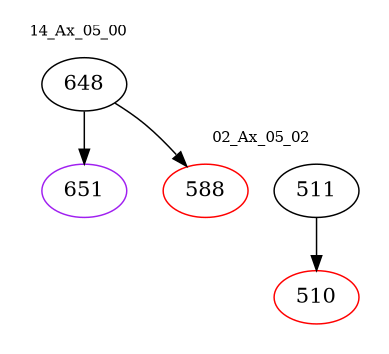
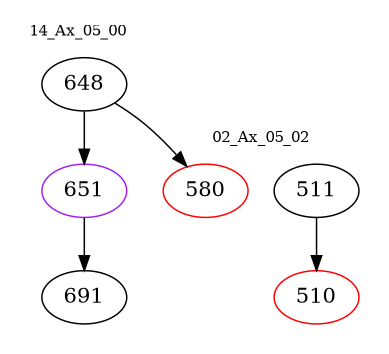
node "588": label "588" -> "580"
node "691": added
